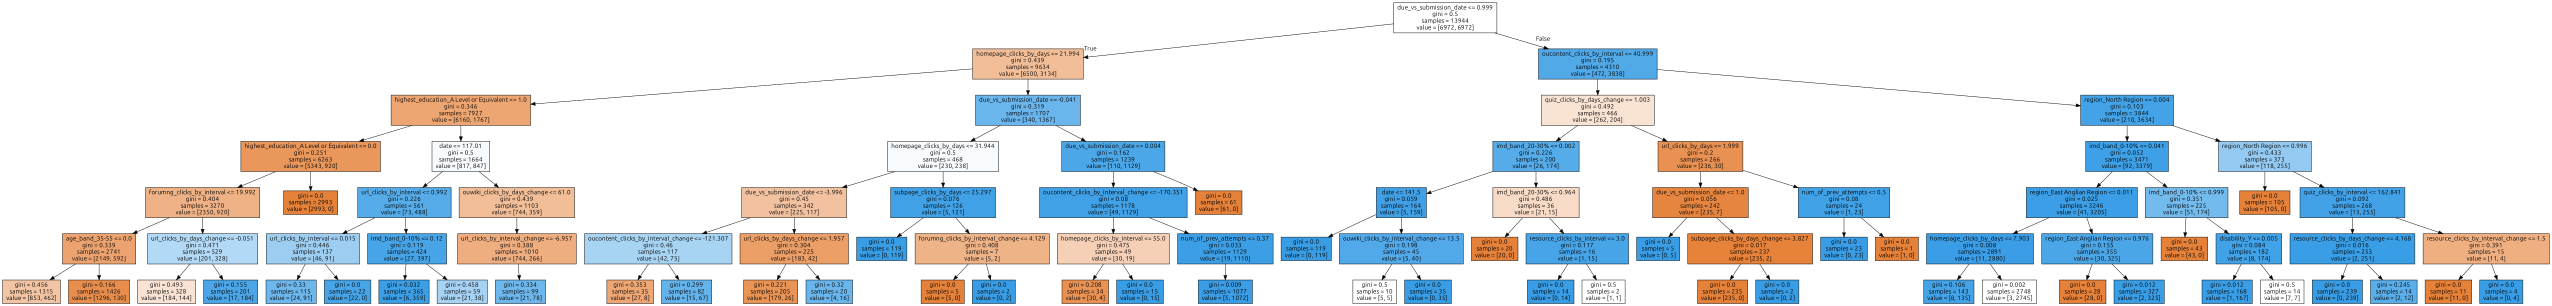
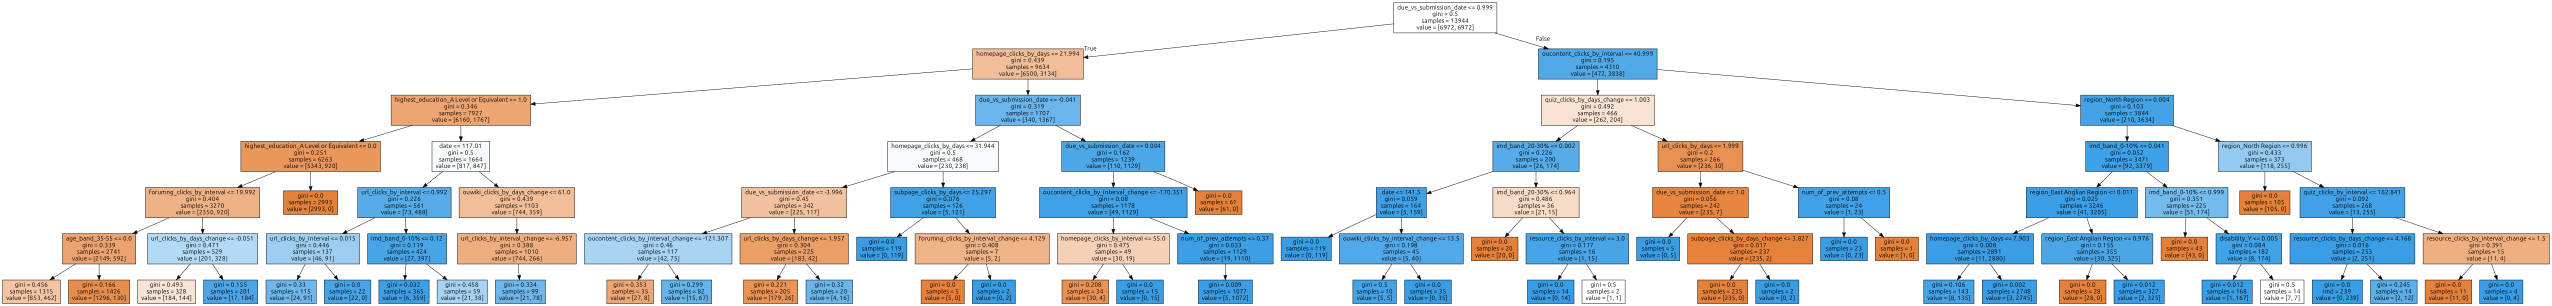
node "gini = 0.5 samples = 10 value = [5, 5]": fillcolor #e5813900 -> #399de5f0
node "gini = 0.002 samples = 2748 value = [3, 2745]": fillcolor #e5813900 -> #399de5ff
node "gini = 0.0 samples = 239 value = [0, 239]": label "gini = 0.0 samples = 239 value = [0, 239]" -> "gini = 0.0 imd = 239 value = [0, 239]"
